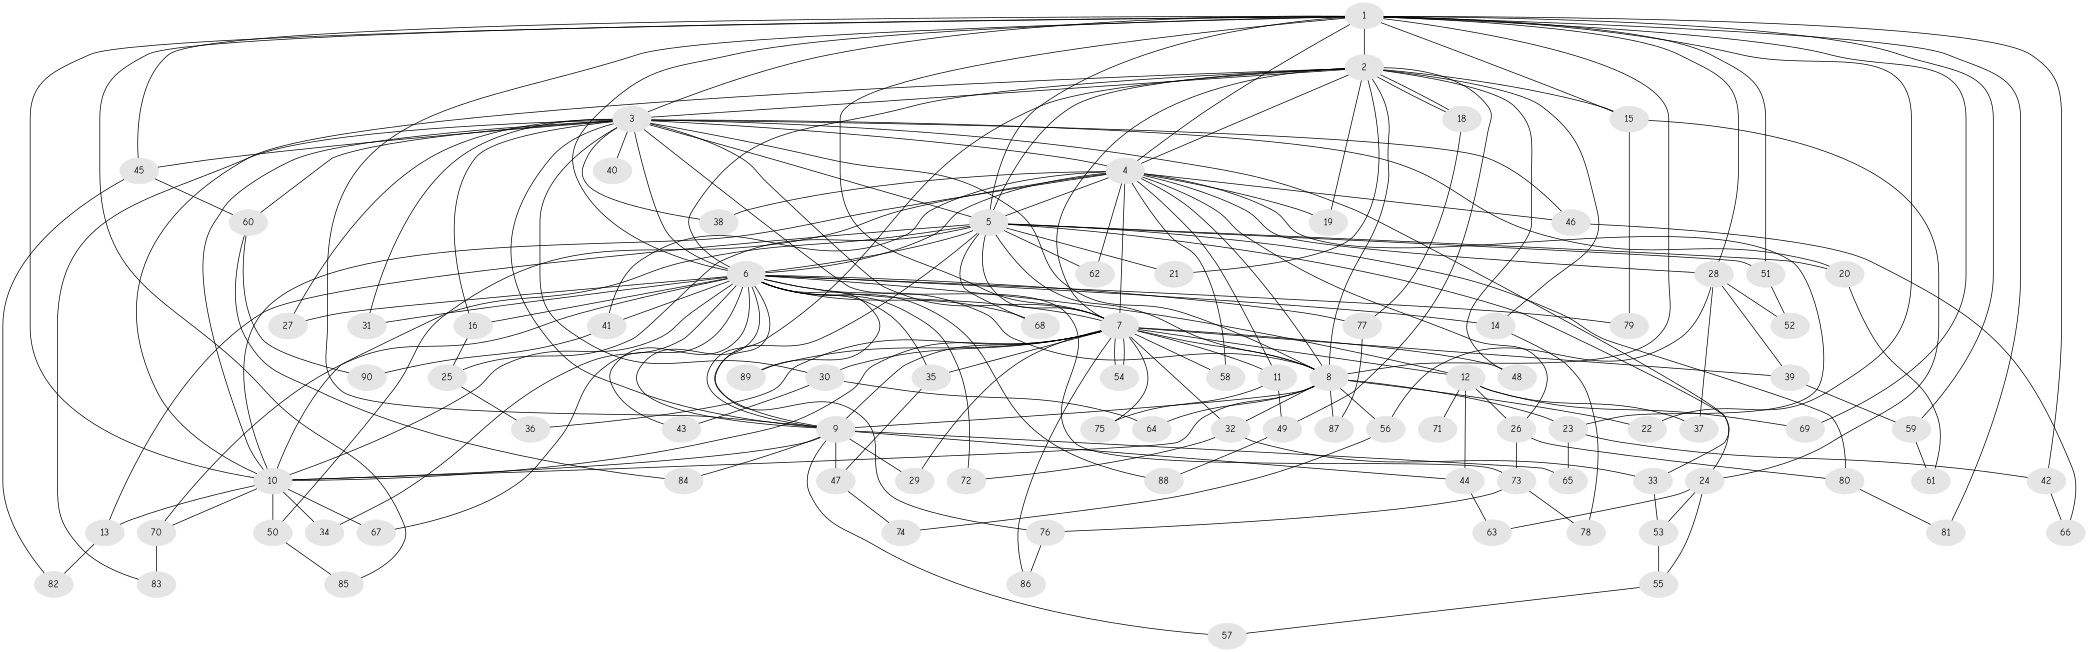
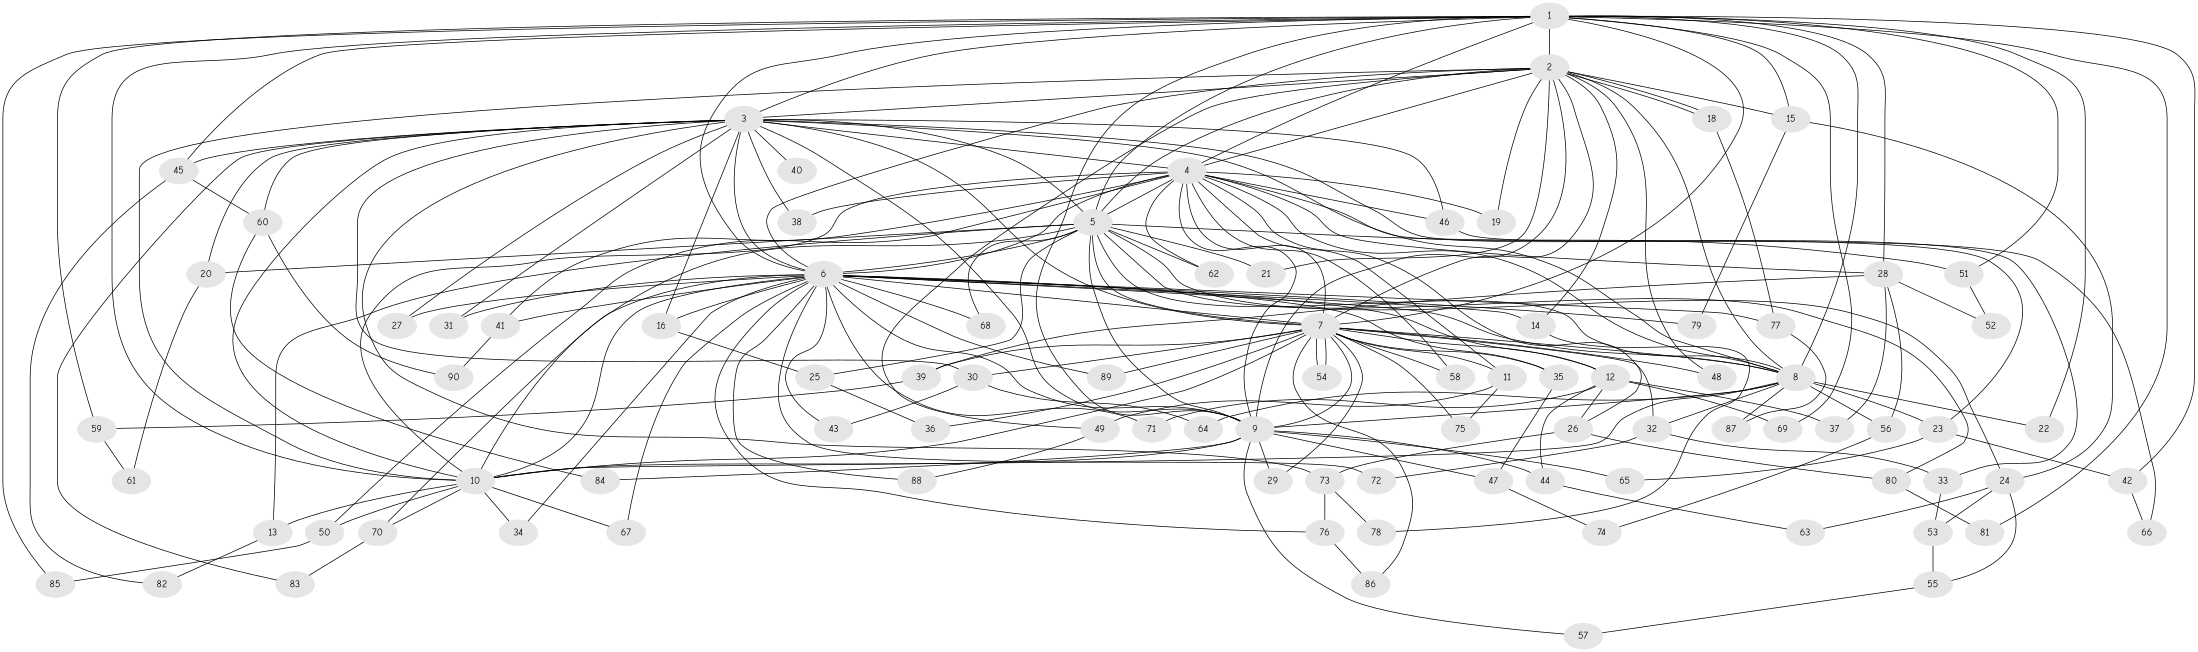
edge "4" -- "9": added
edge "6" -- "71": added
